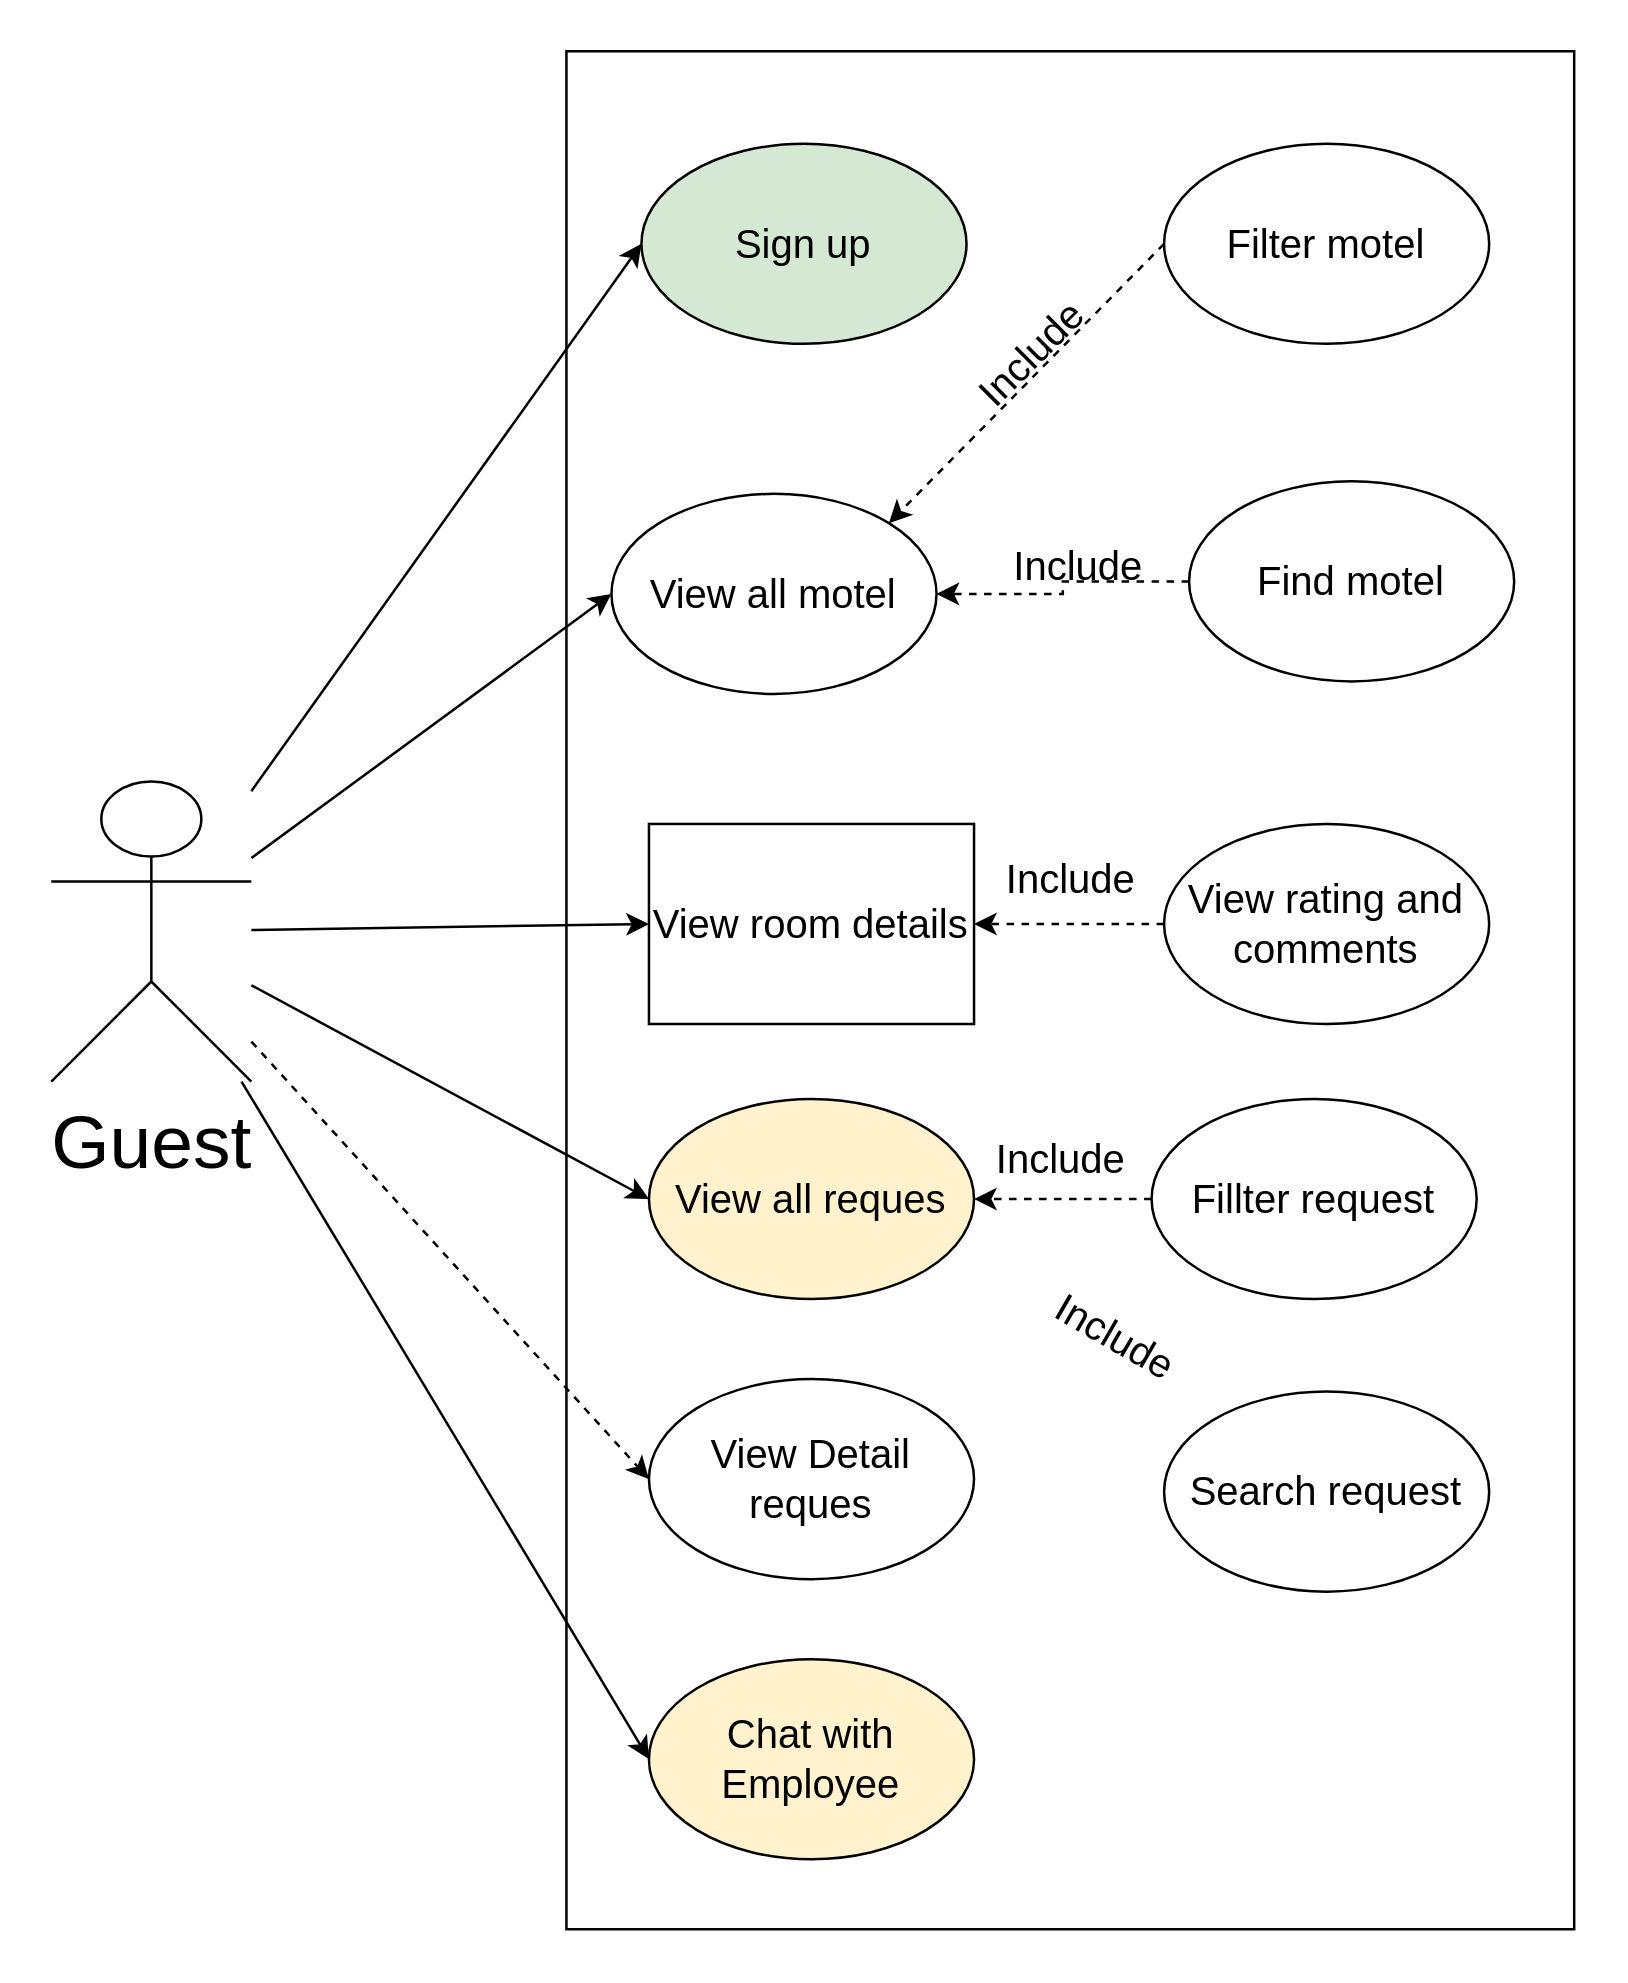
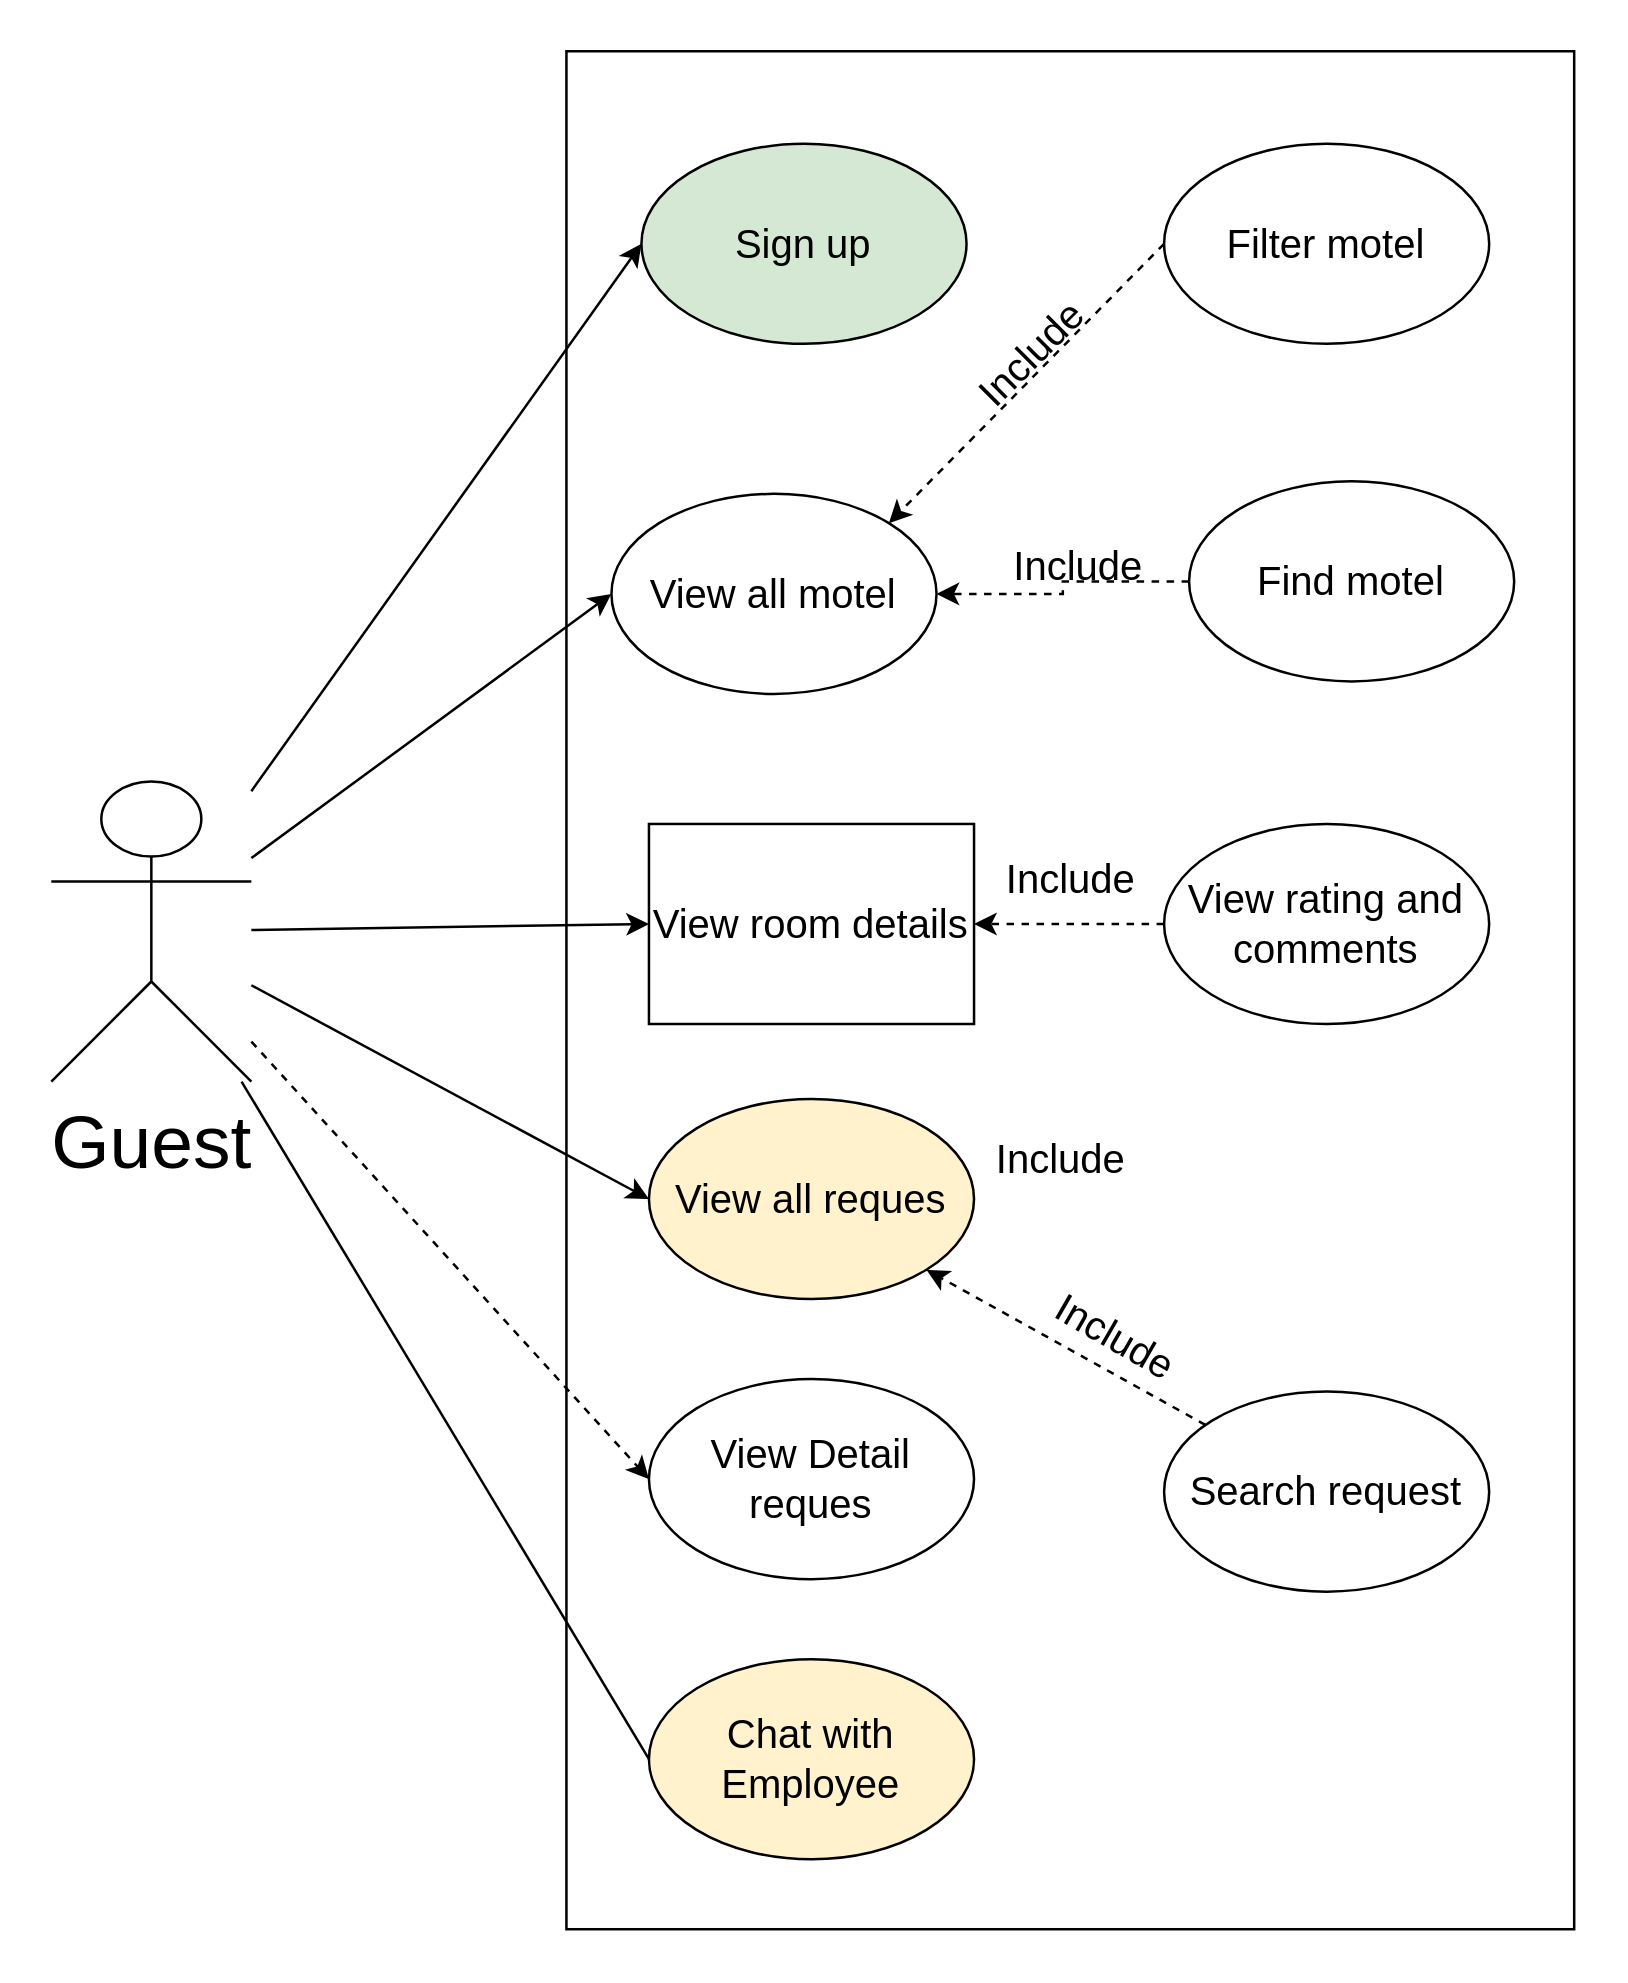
edge "Fillter request" -> "View all reques": removed
node "Fillter request": removed
edge "Search request" -> "View all reques": added
edge "Guest" -> "Chat with Employee": arrowhead classic -> none
